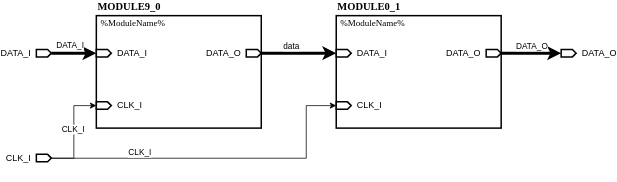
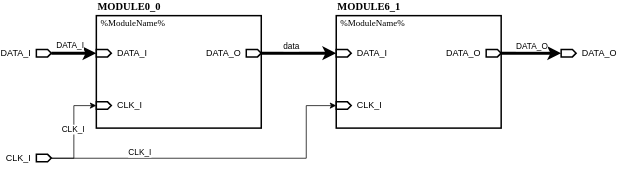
node "MODULE9_0": label "MODULE9_0" -> "MODULE0_0"
node "MODULE0_1": label "MODULE0_1" -> "MODULE6_1"
